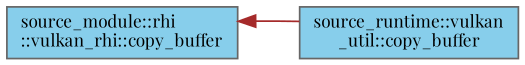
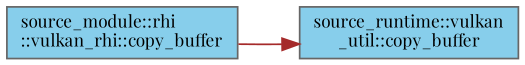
edge "source_runtime::vulkan _util::copy_buffer" -> "source_module::rhi ::vulkan_rhi::copy_buffer": reversed
